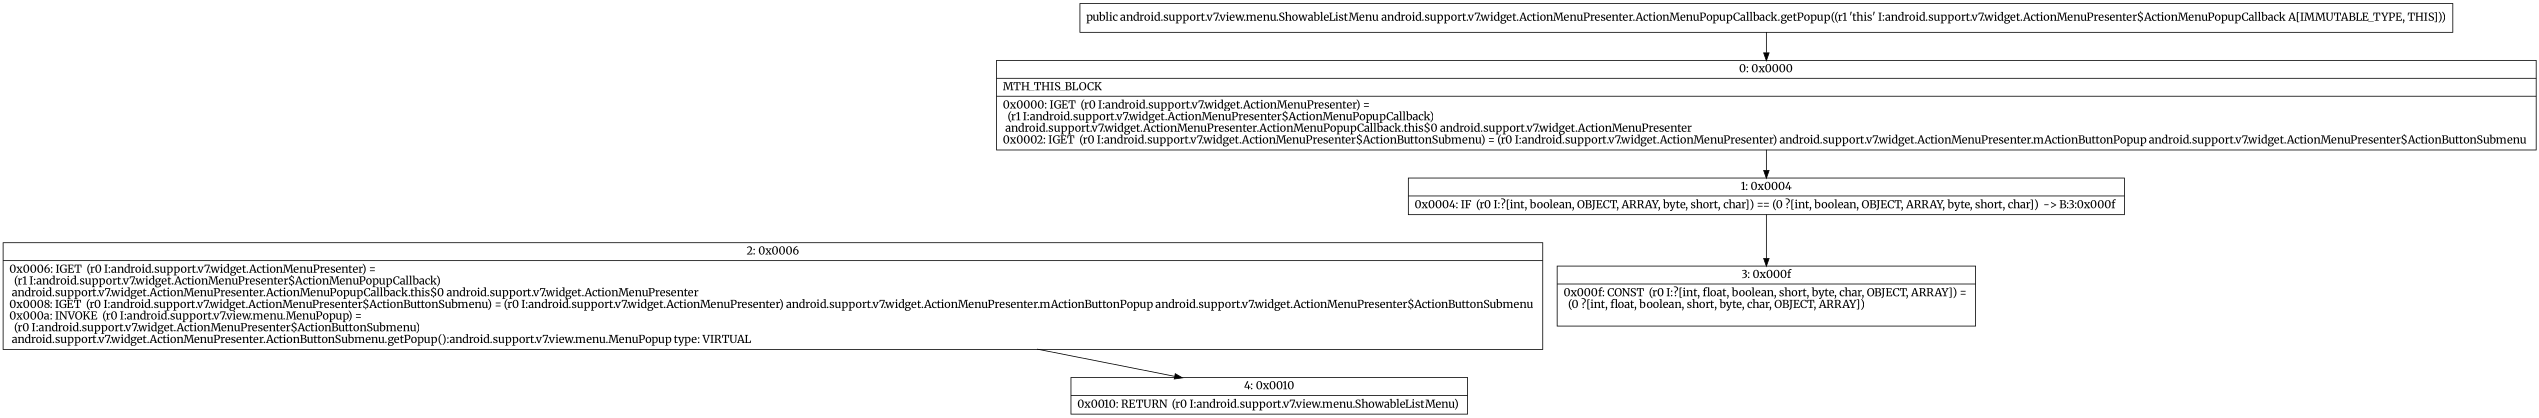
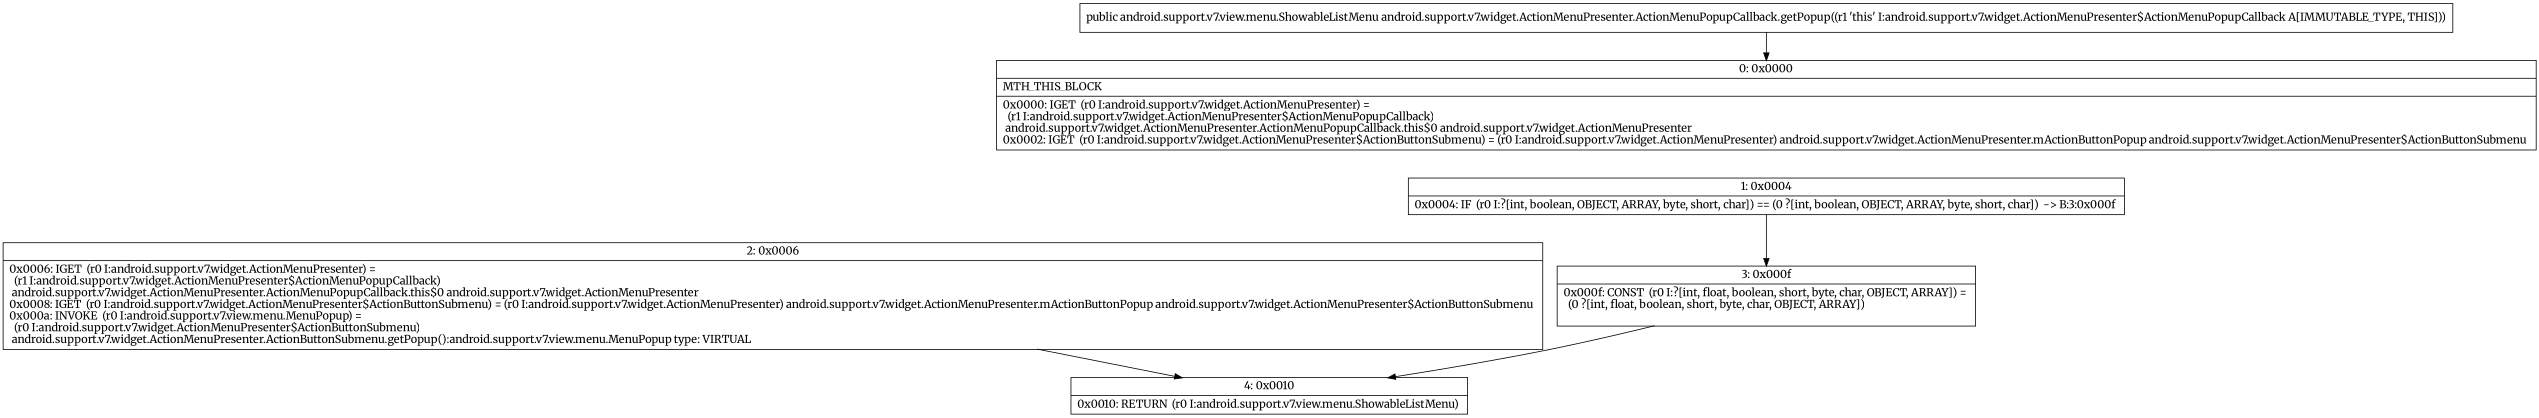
edge "0: 0x0000" -> "1: 0x0004": removed
edge "3: 0x000f" -> "4: 0x0010": added
